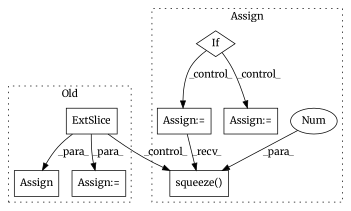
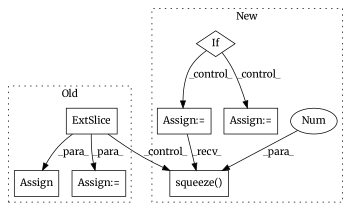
cluster "Assign": label "Assign" -> "New"
